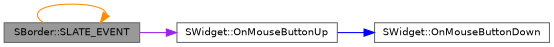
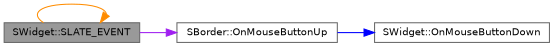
node "SBorder::SLATE_EVENT": label "SBorder::SLATE_EVENT" -> "SWidget::SLATE_EVENT"
node "SWidget::OnMouseButtonUp": label "SWidget::OnMouseButtonUp" -> "SBorder::OnMouseButtonUp"
